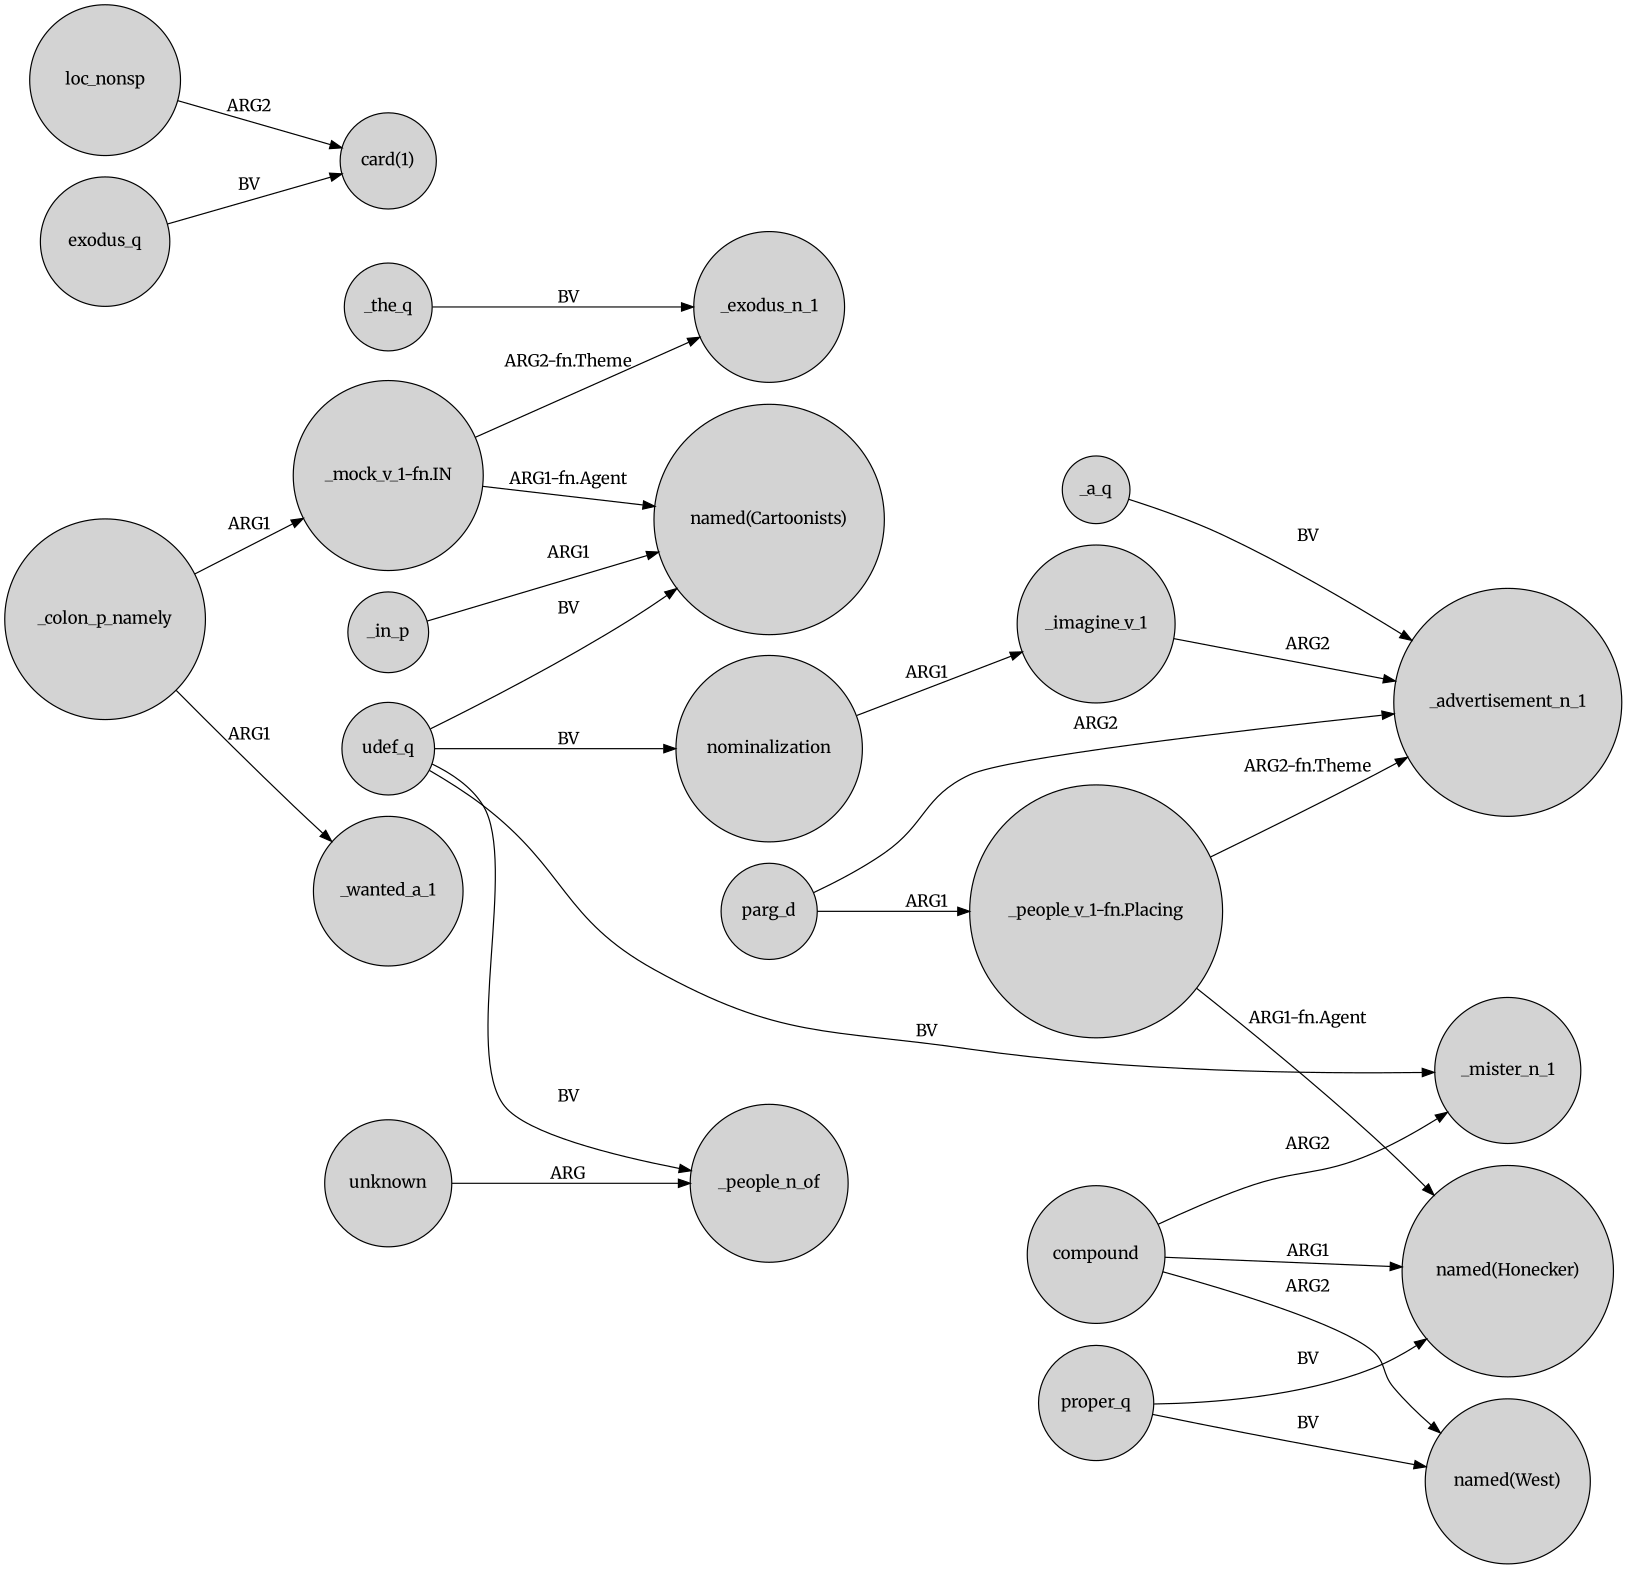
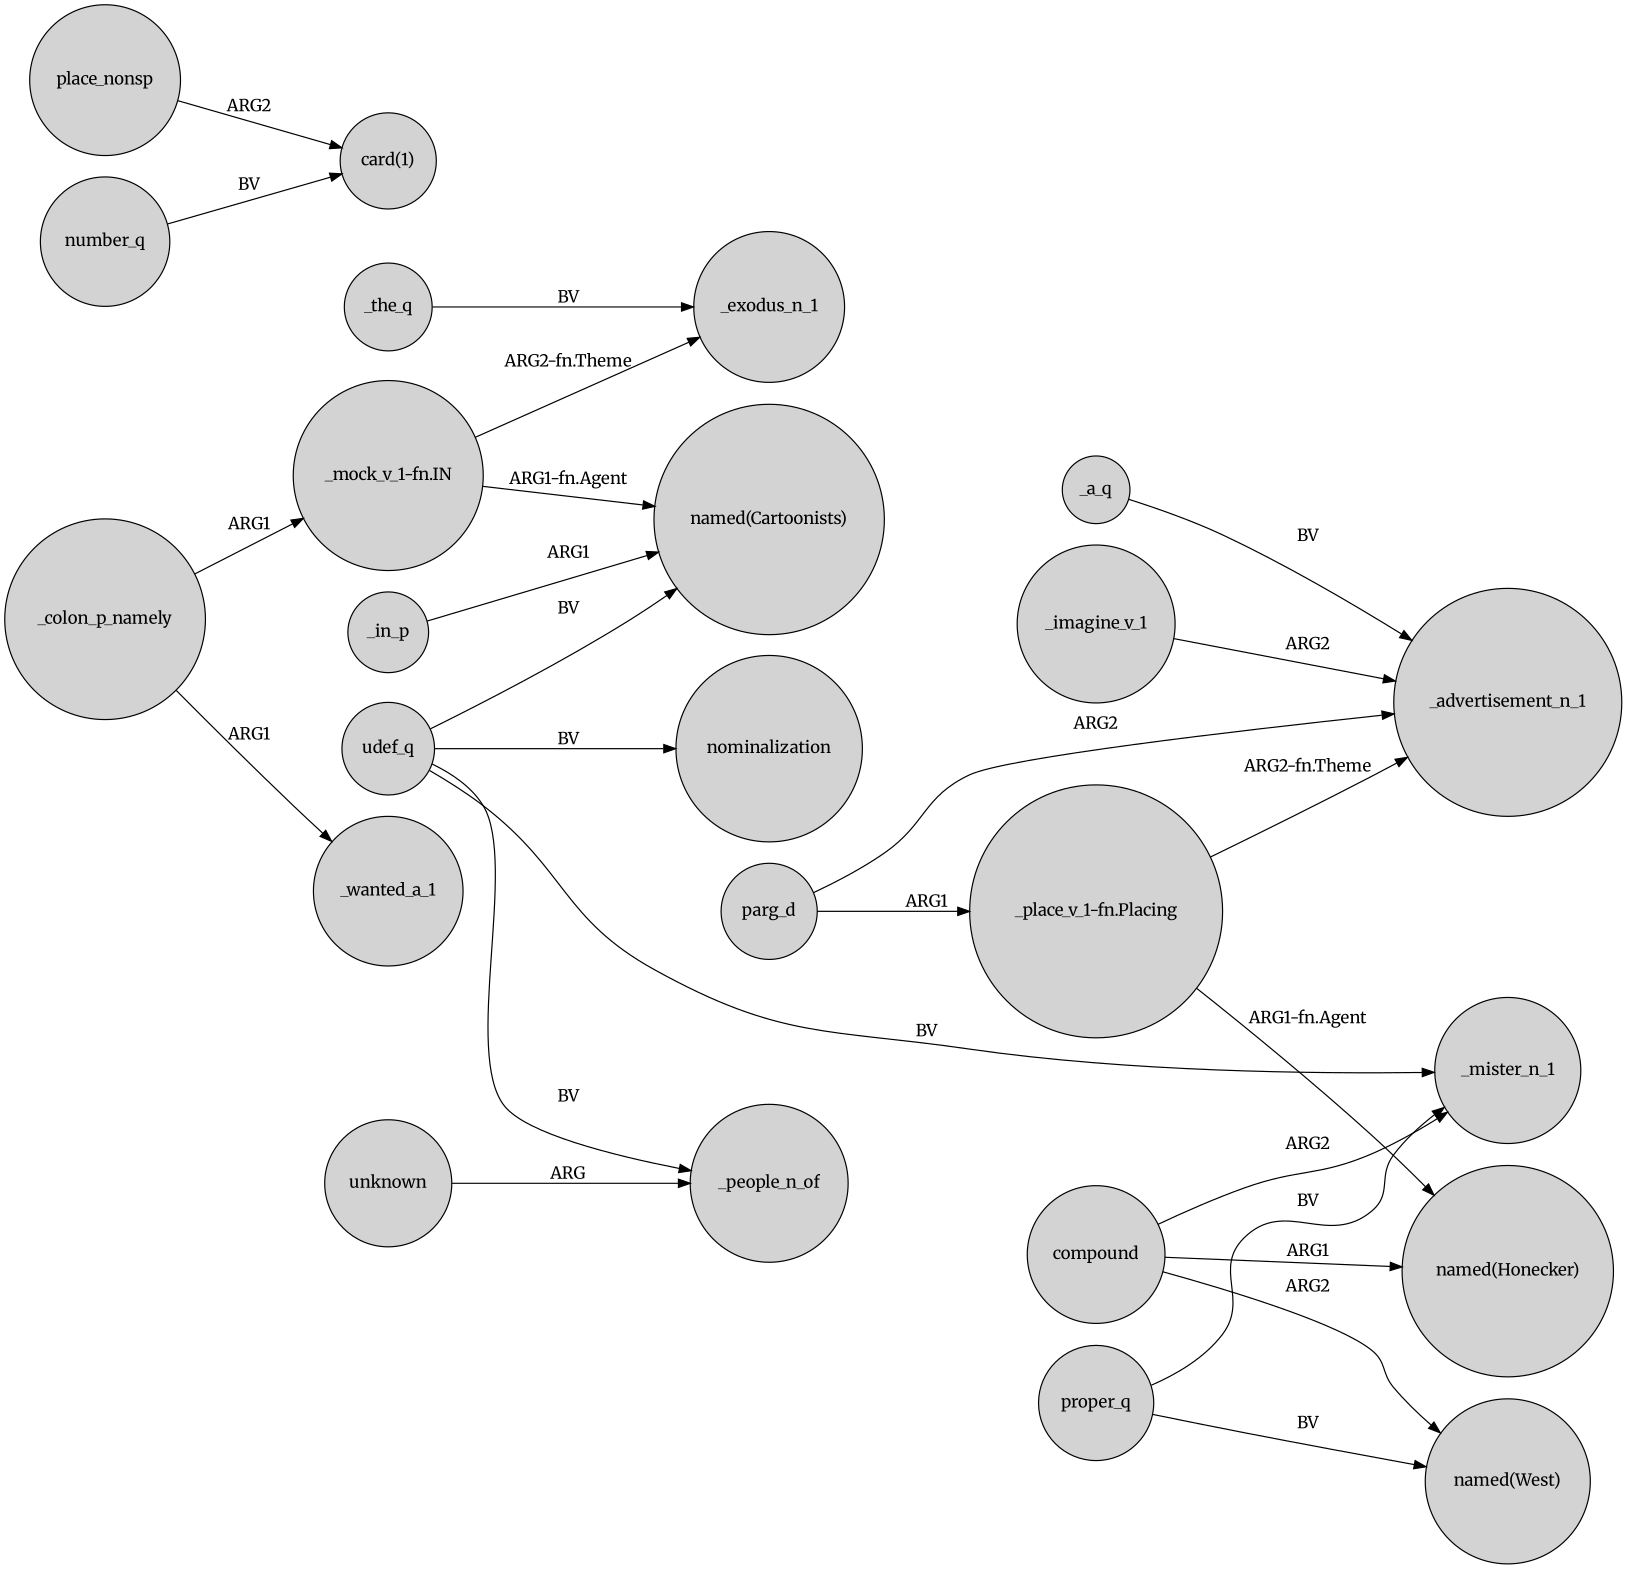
node "loc_nonsp": label "loc_nonsp" -> "place_nonsp"
node "exodus_q": label "exodus_q" -> "number_q"
edge "nominalization" -> "_imagine_v_1": removed, label "ARG1"
node "_people_v_1-fn.Placing": label "_people_v_1-fn.Placing" -> "_place_v_1-fn.Placing"
edge "proper_q" -> "named(Honecker)": now "proper_q" -> "_mister_n_1"
